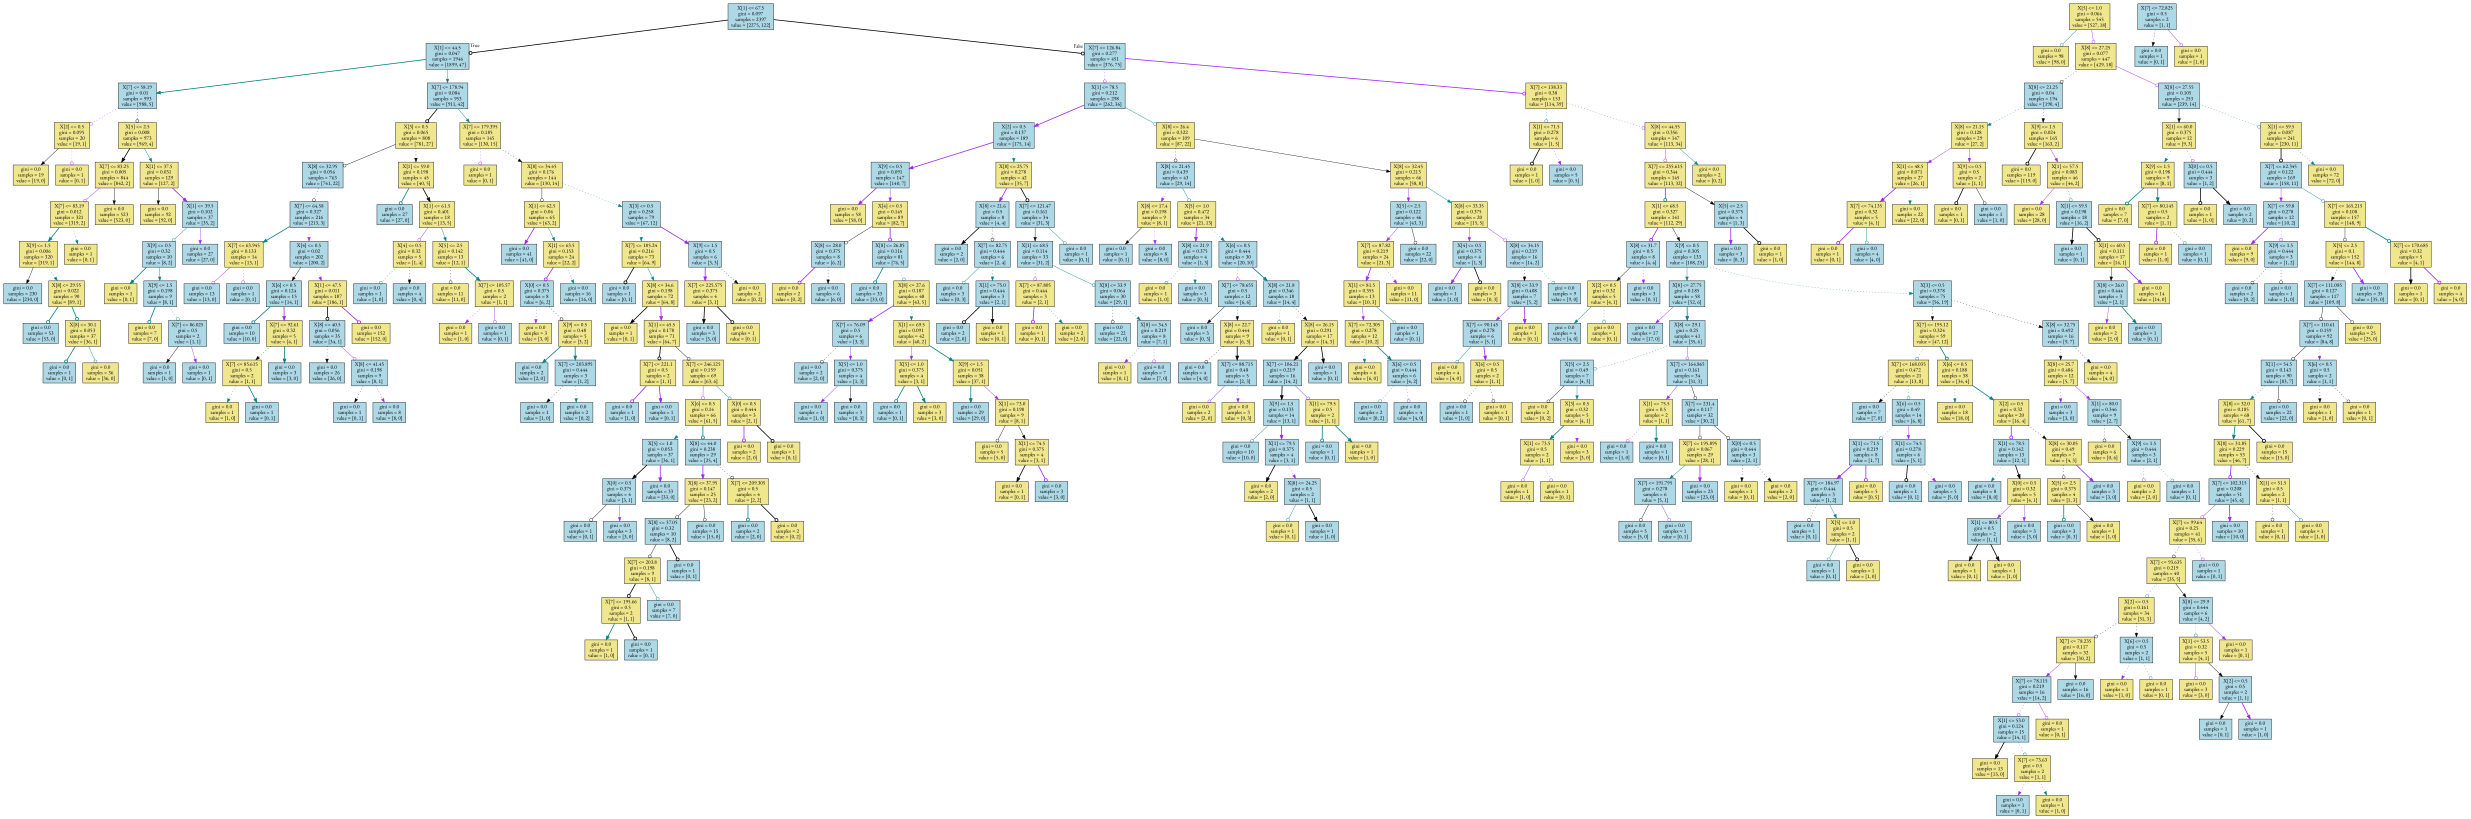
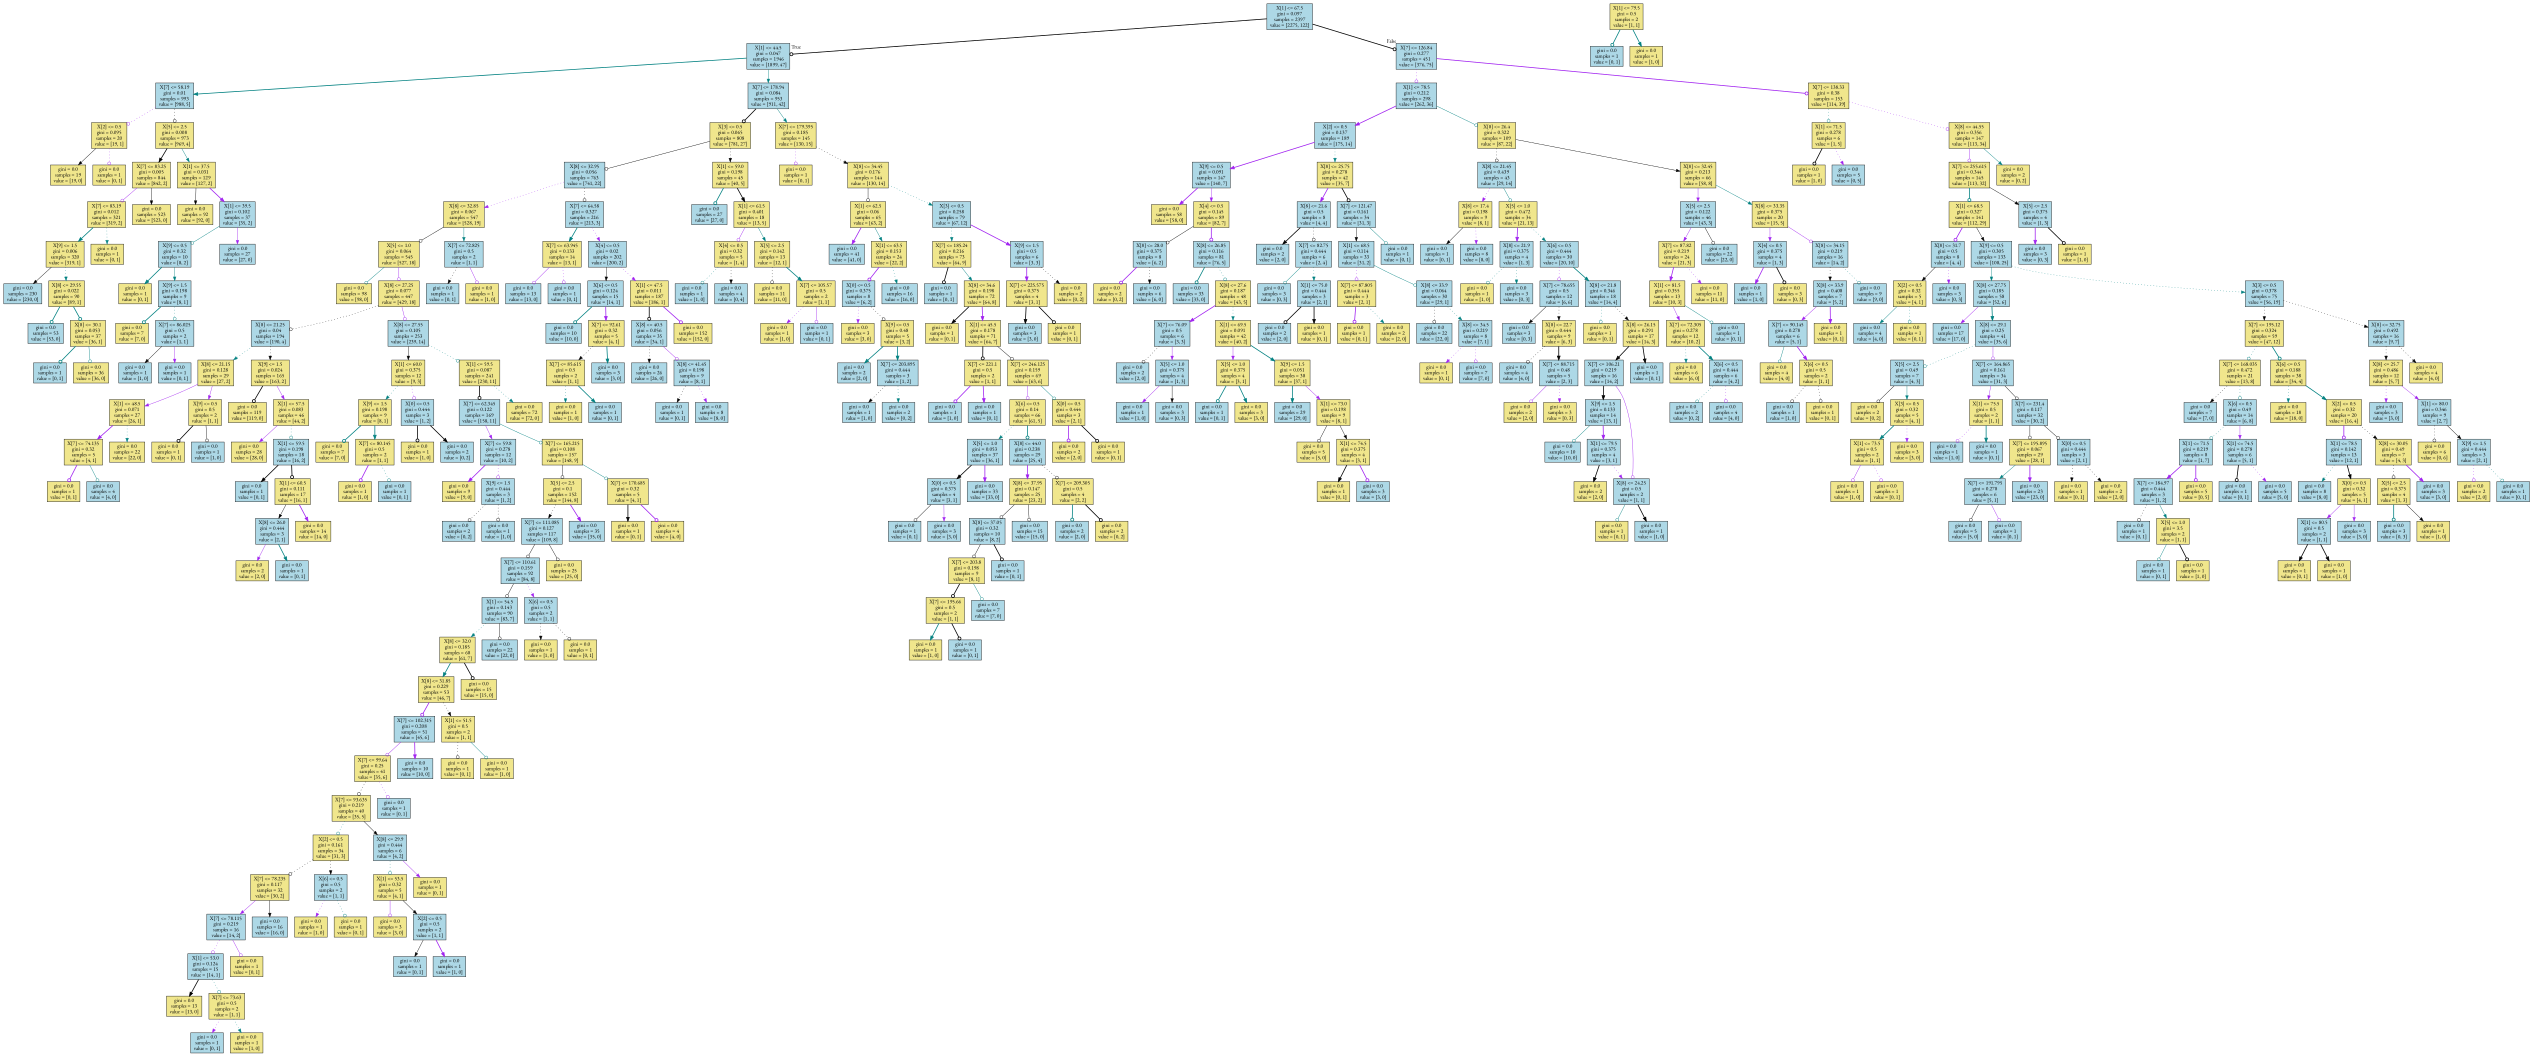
node "X[8] <= 32.85 gini = 0.067 samples = 547 value = [528, 19]": added
edge "X[7] <= 165.215 gini = 0.108 samples = 157 value = [148, 9]" -> "X[7] <= 170.685 gini = 0.32 samples = 5 value = [4, 1]": style bold -> solid
edge "X[7] <= 106.21 gini = 0.219 samples = 16 value = [14, 2]" -> "X[1] <= 79.5 gini = 0.5 samples = 2 value = [1, 1]": now "X[7] <= 106.21 gini = 0.219 samples = 16 value = [14, 2]" -> "X[8] <= 24.25 gini = 0.5 samples = 2 value = [1, 1]"
node "X[5] <= 1.0 gini = 0.5 samples = 2 value = [1, 1]": label "X[5] <= 1.0 gini = 0.5 samples = 2 value = [1, 1]" -> "X[5] <= 1.0 gini = 3.5 samples = 2 value = [1, 1]"
